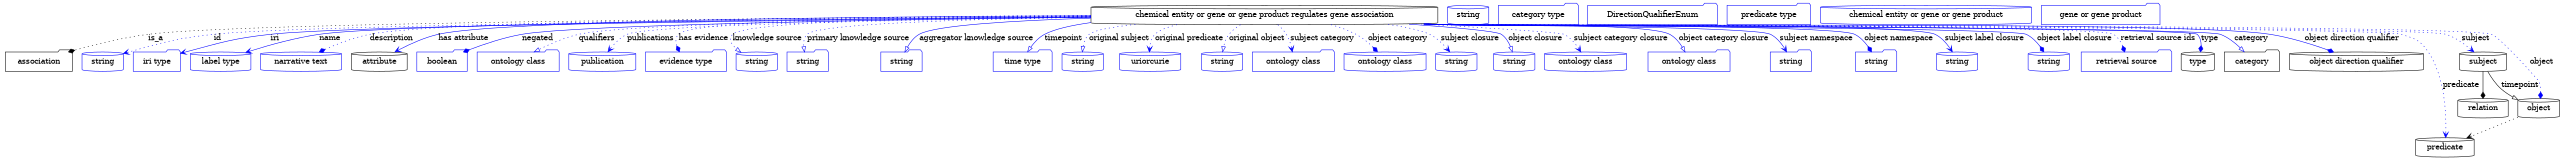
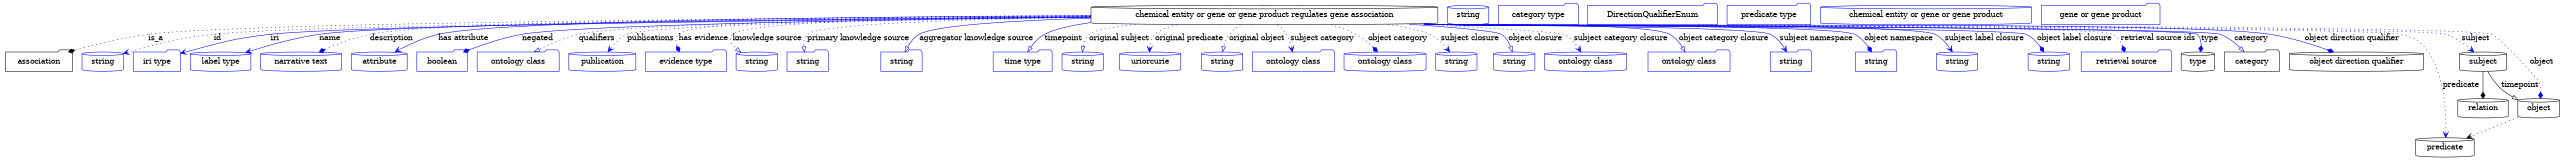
node "attribute": color black -> blue
